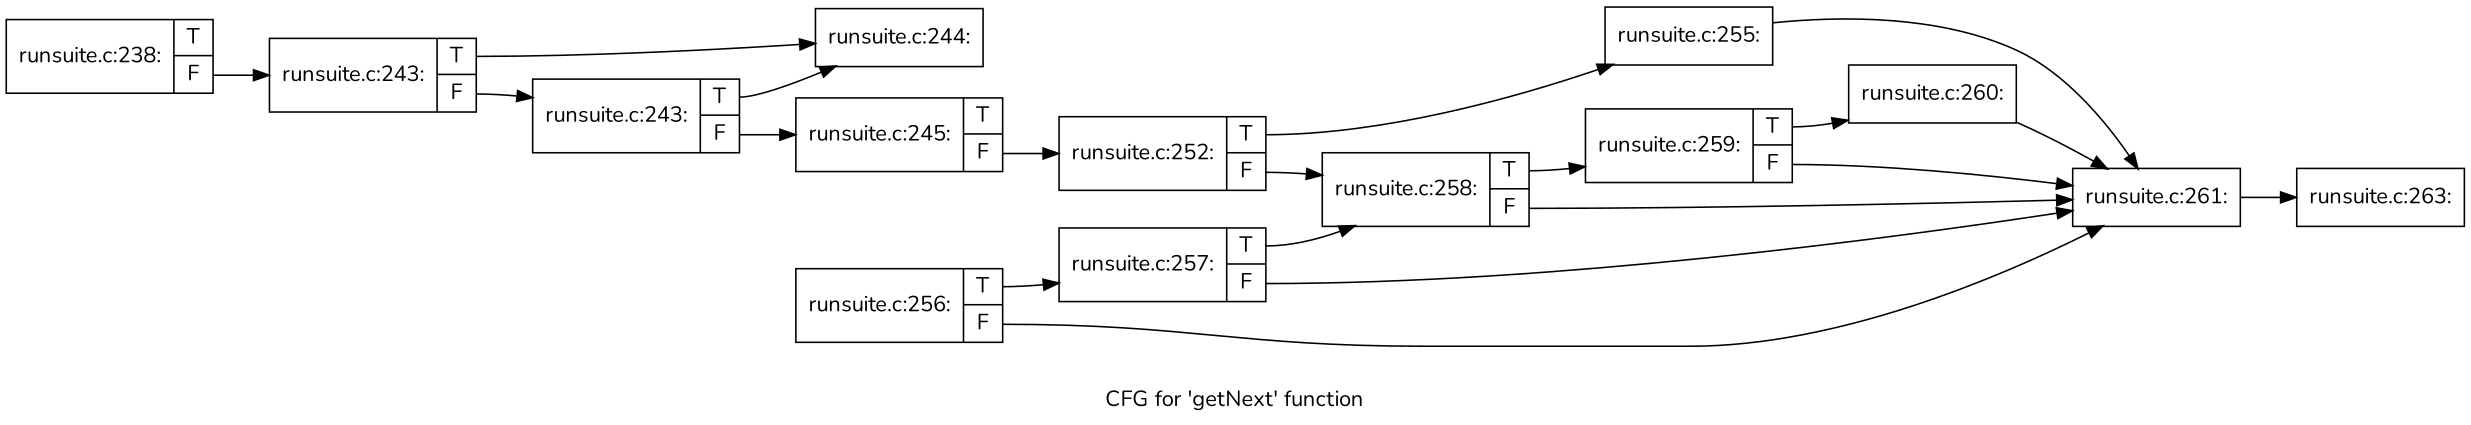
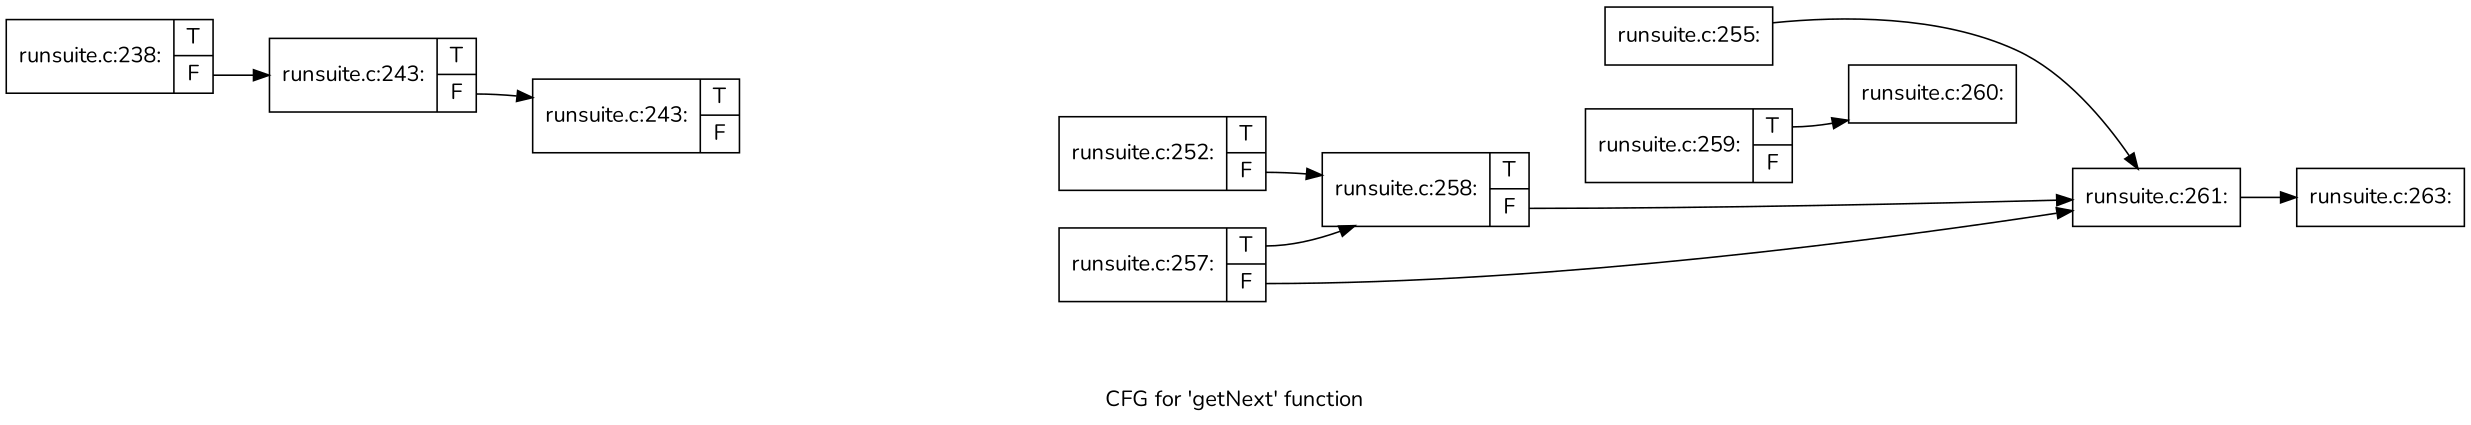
node "runsuite.c:244:": removed
edge "runsuite.c:252:" -> "runsuite.c:255:": removed
node "runsuite.c:245:": removed
edge "runsuite.c:260:" -> "runsuite.c:261:": removed
edge "runsuite.c:258:" -> "runsuite.c:259:": removed
edge "runsuite.c:259:" -> "runsuite.c:261:": removed
node "runsuite.c:256:": removed
